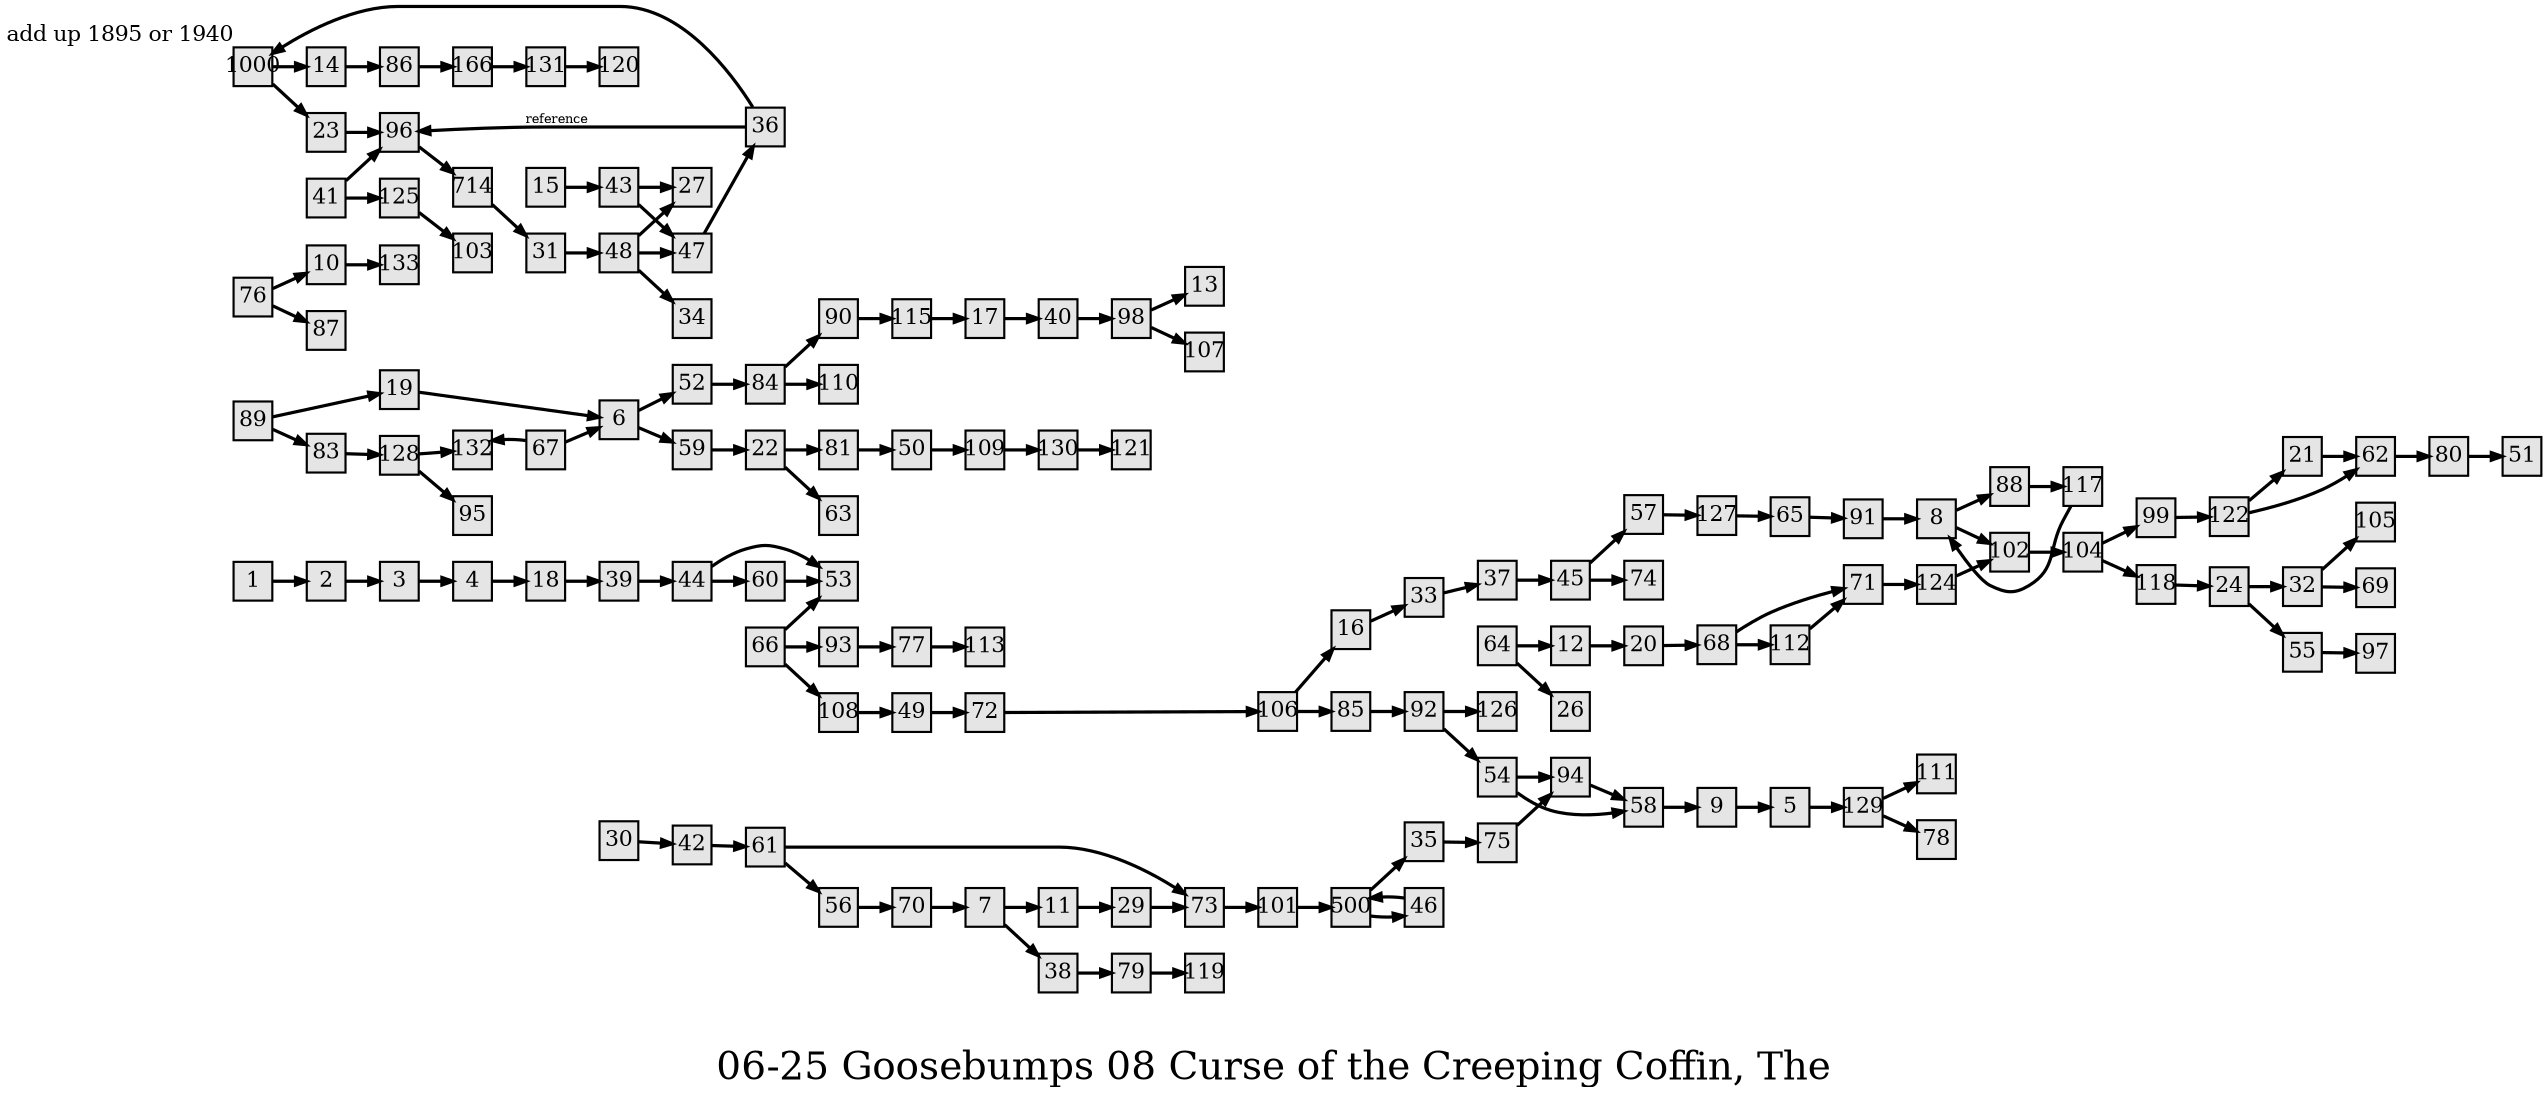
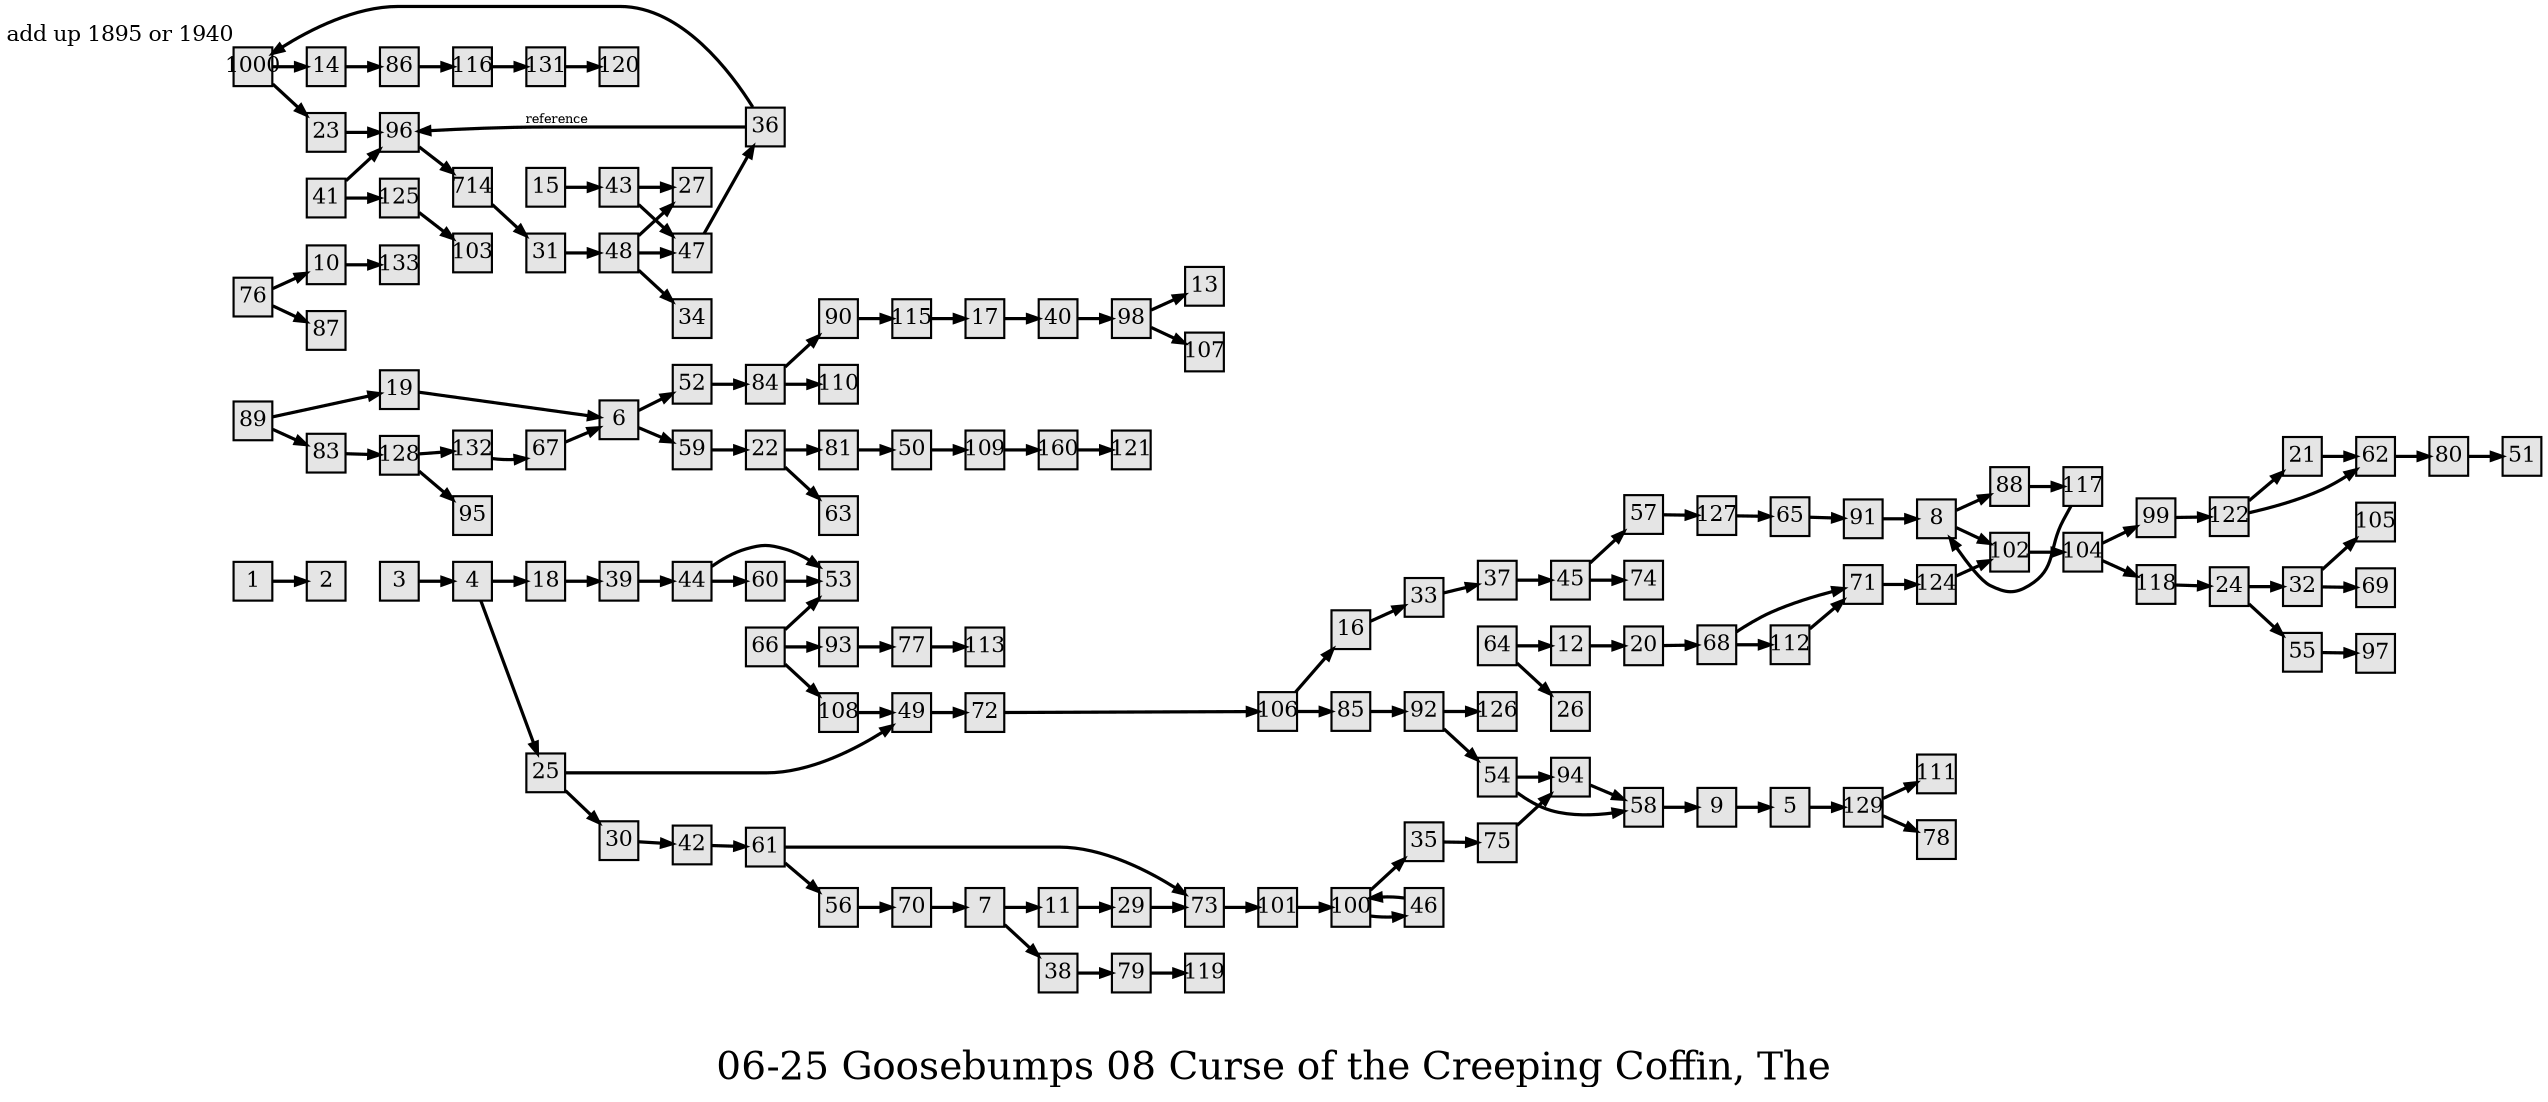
node "166": label "166" -> "116"
edge "67" -> "132": reversed
node "130": label "130" -> "160"
edge "2" -> "3": removed
node "25": added
node "500": label "500" -> "100"
